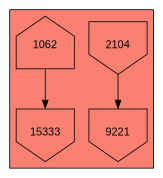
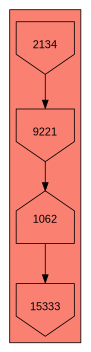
node "2104": label "2104" -> "2134"
edge "9221" -> "1062": added
